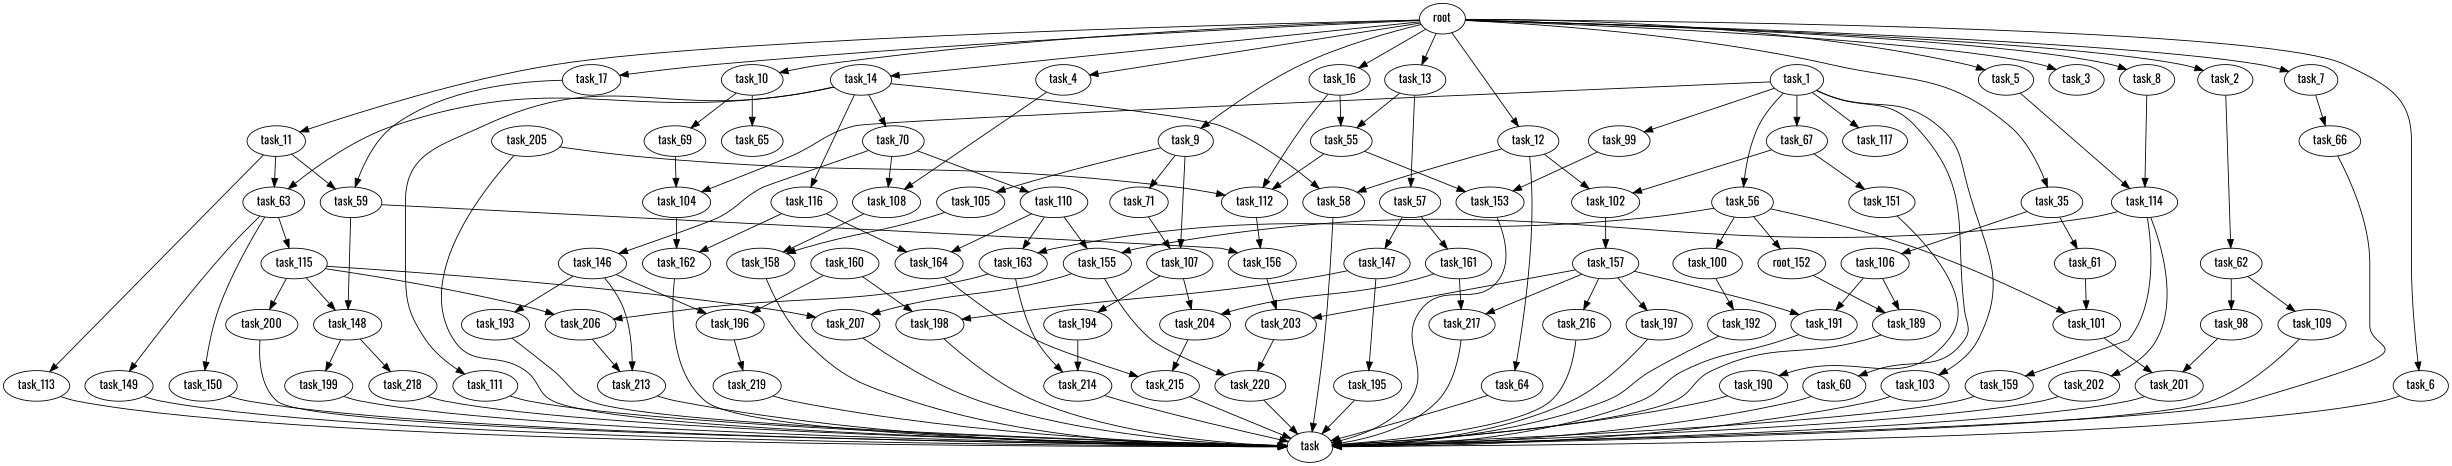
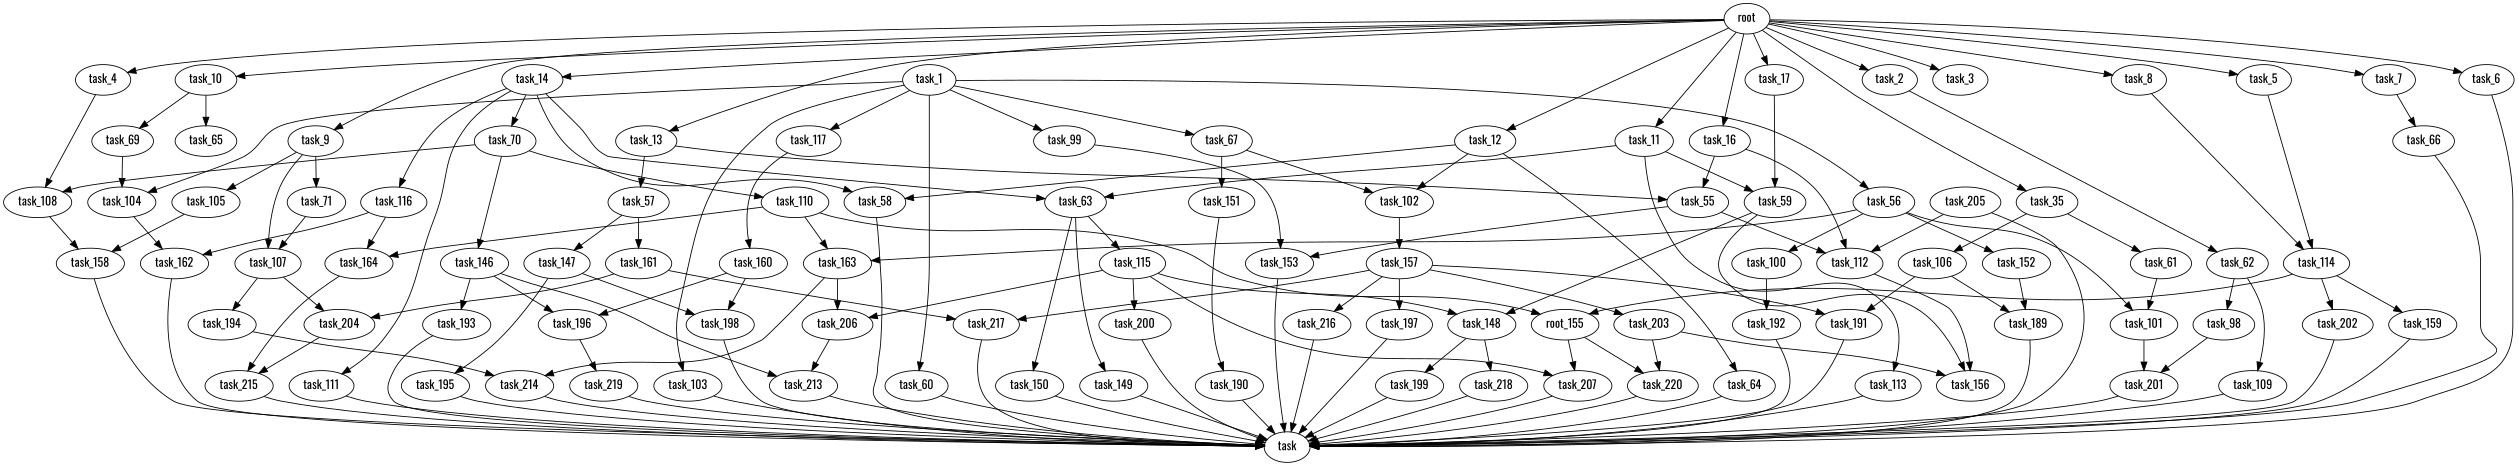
edge "task_117" -> "task_160": added
node "task_155": label "task_155" -> "root_155"
node "root_152": label "root_152" -> "task_152"
edge "task_156" -> "task_203": reversed
